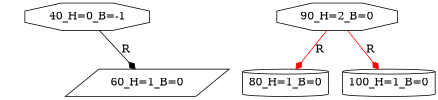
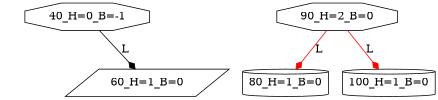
edge "40_H=0_B=-1" -> "60_H=1_B=0": label "R" -> "L"
edge "90_H=2_B=0" -> "80_H=1_B=0": label "R" -> "L"
edge "90_H=2_B=0" -> "100_H=1_B=0": label "R" -> "L"
